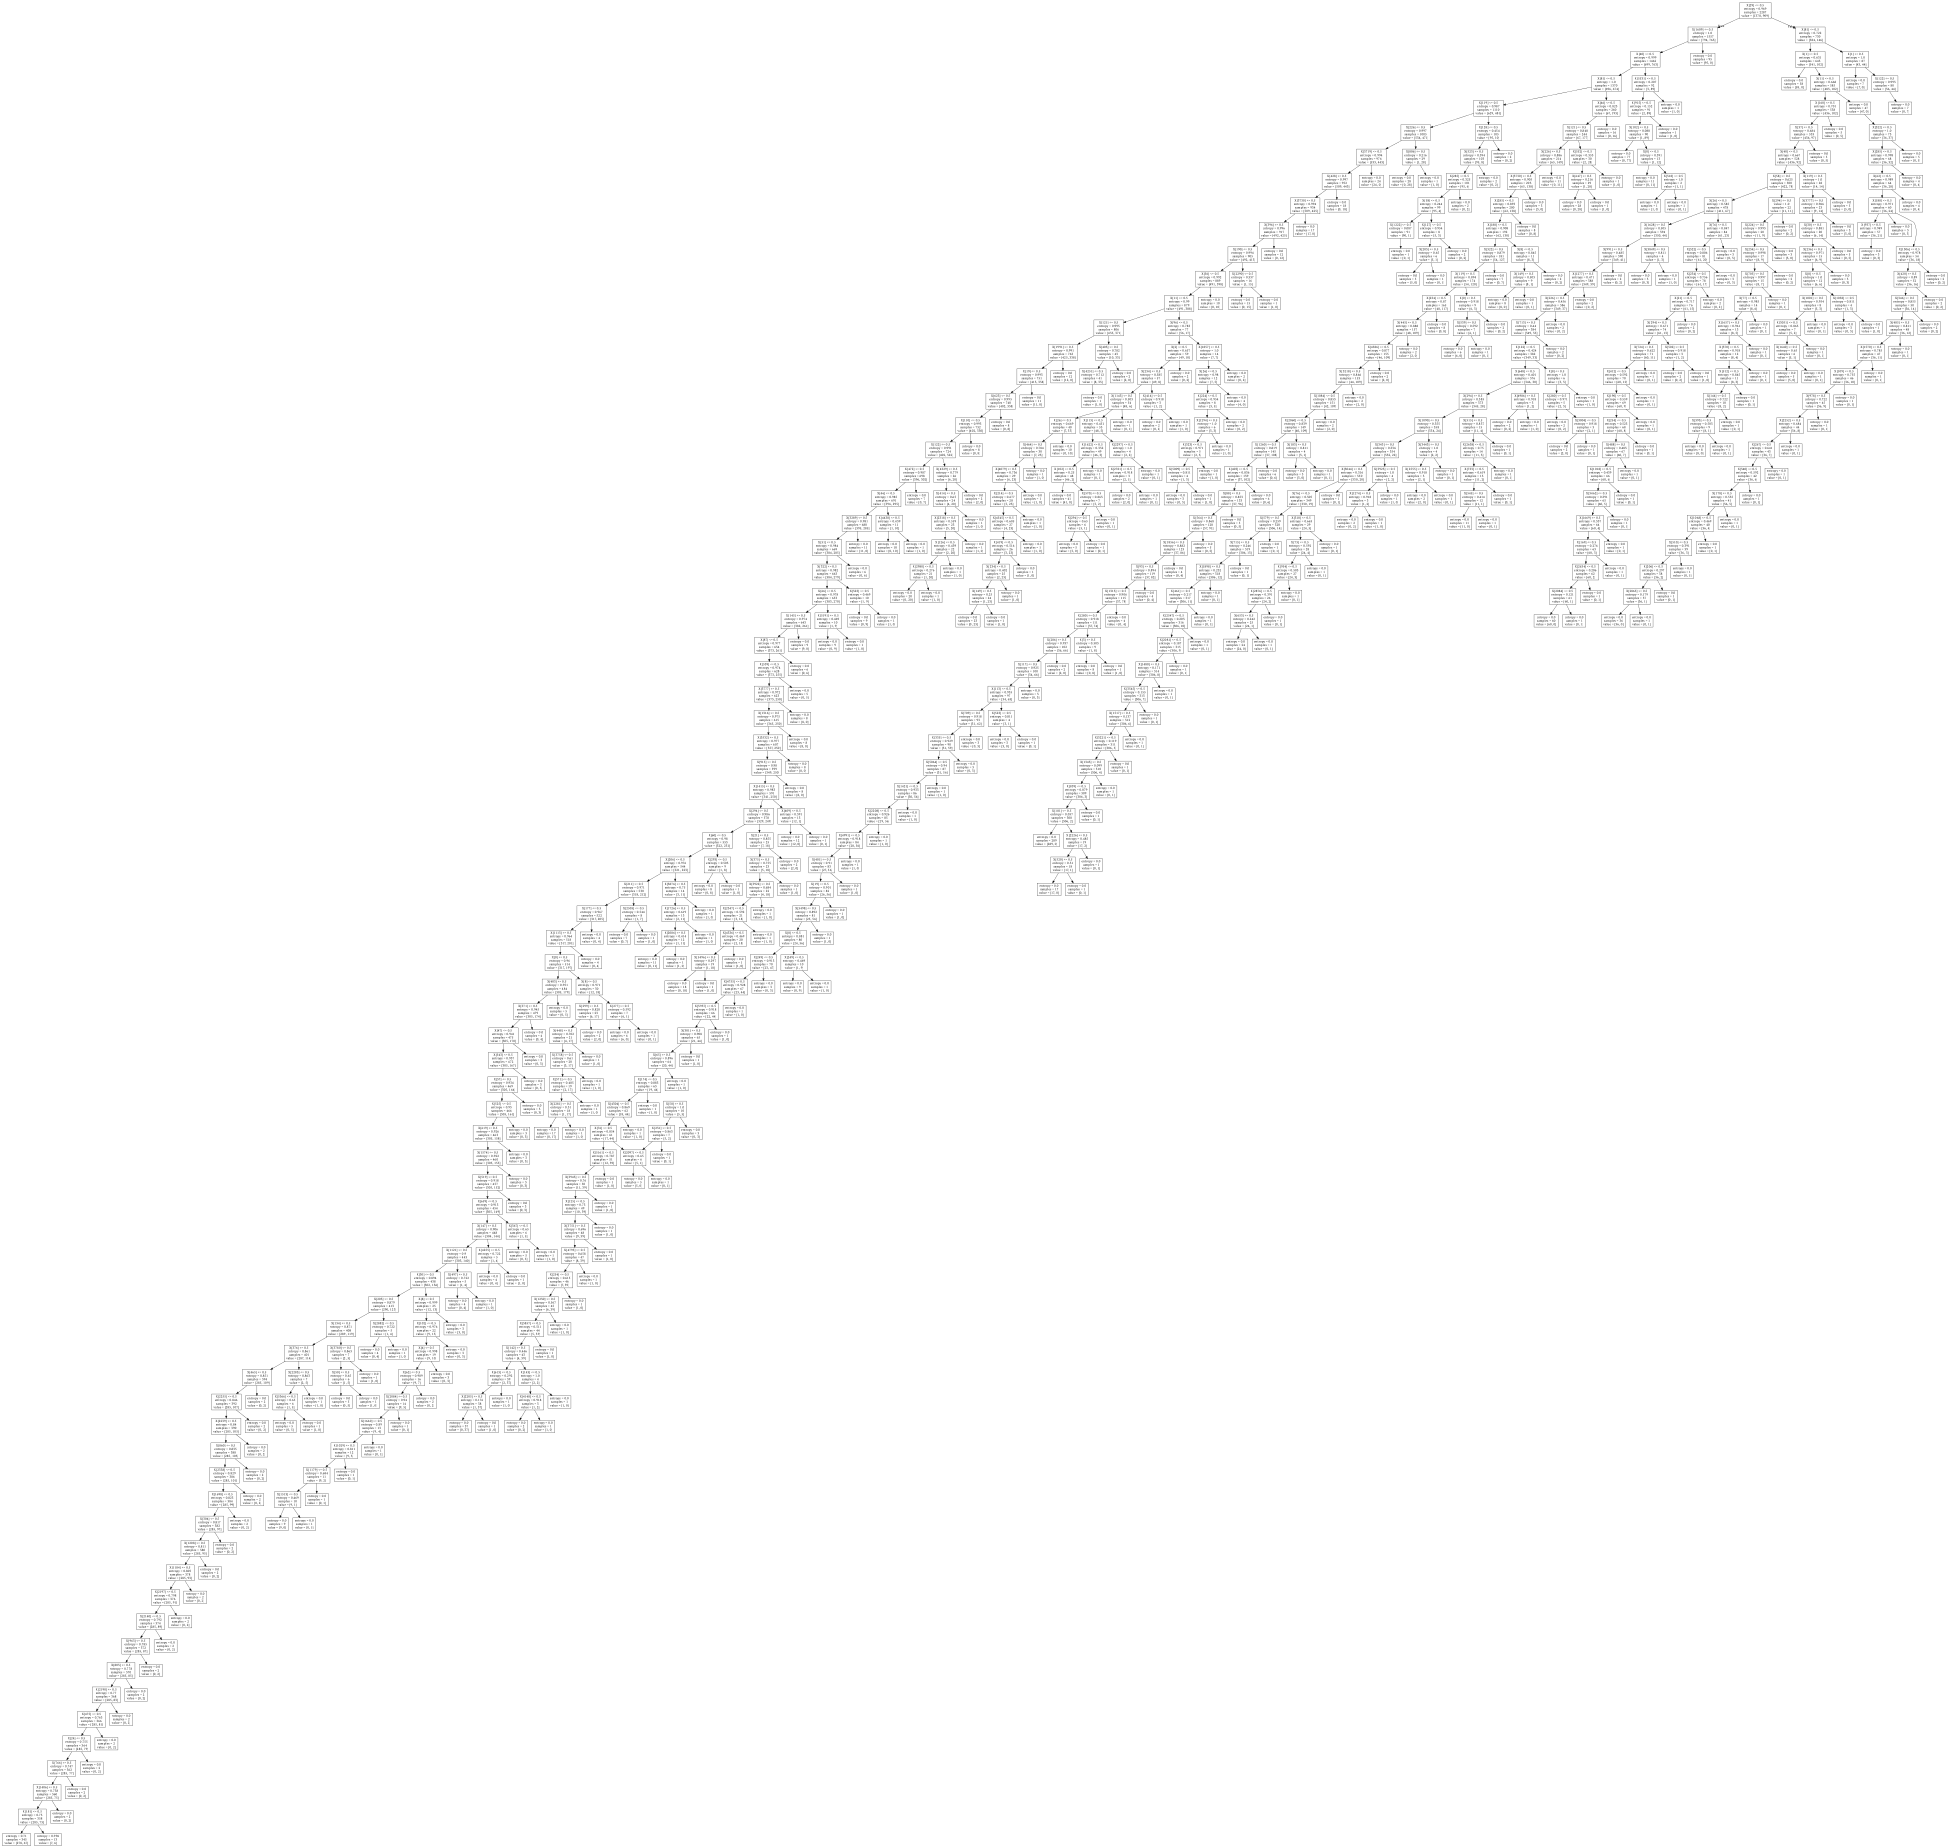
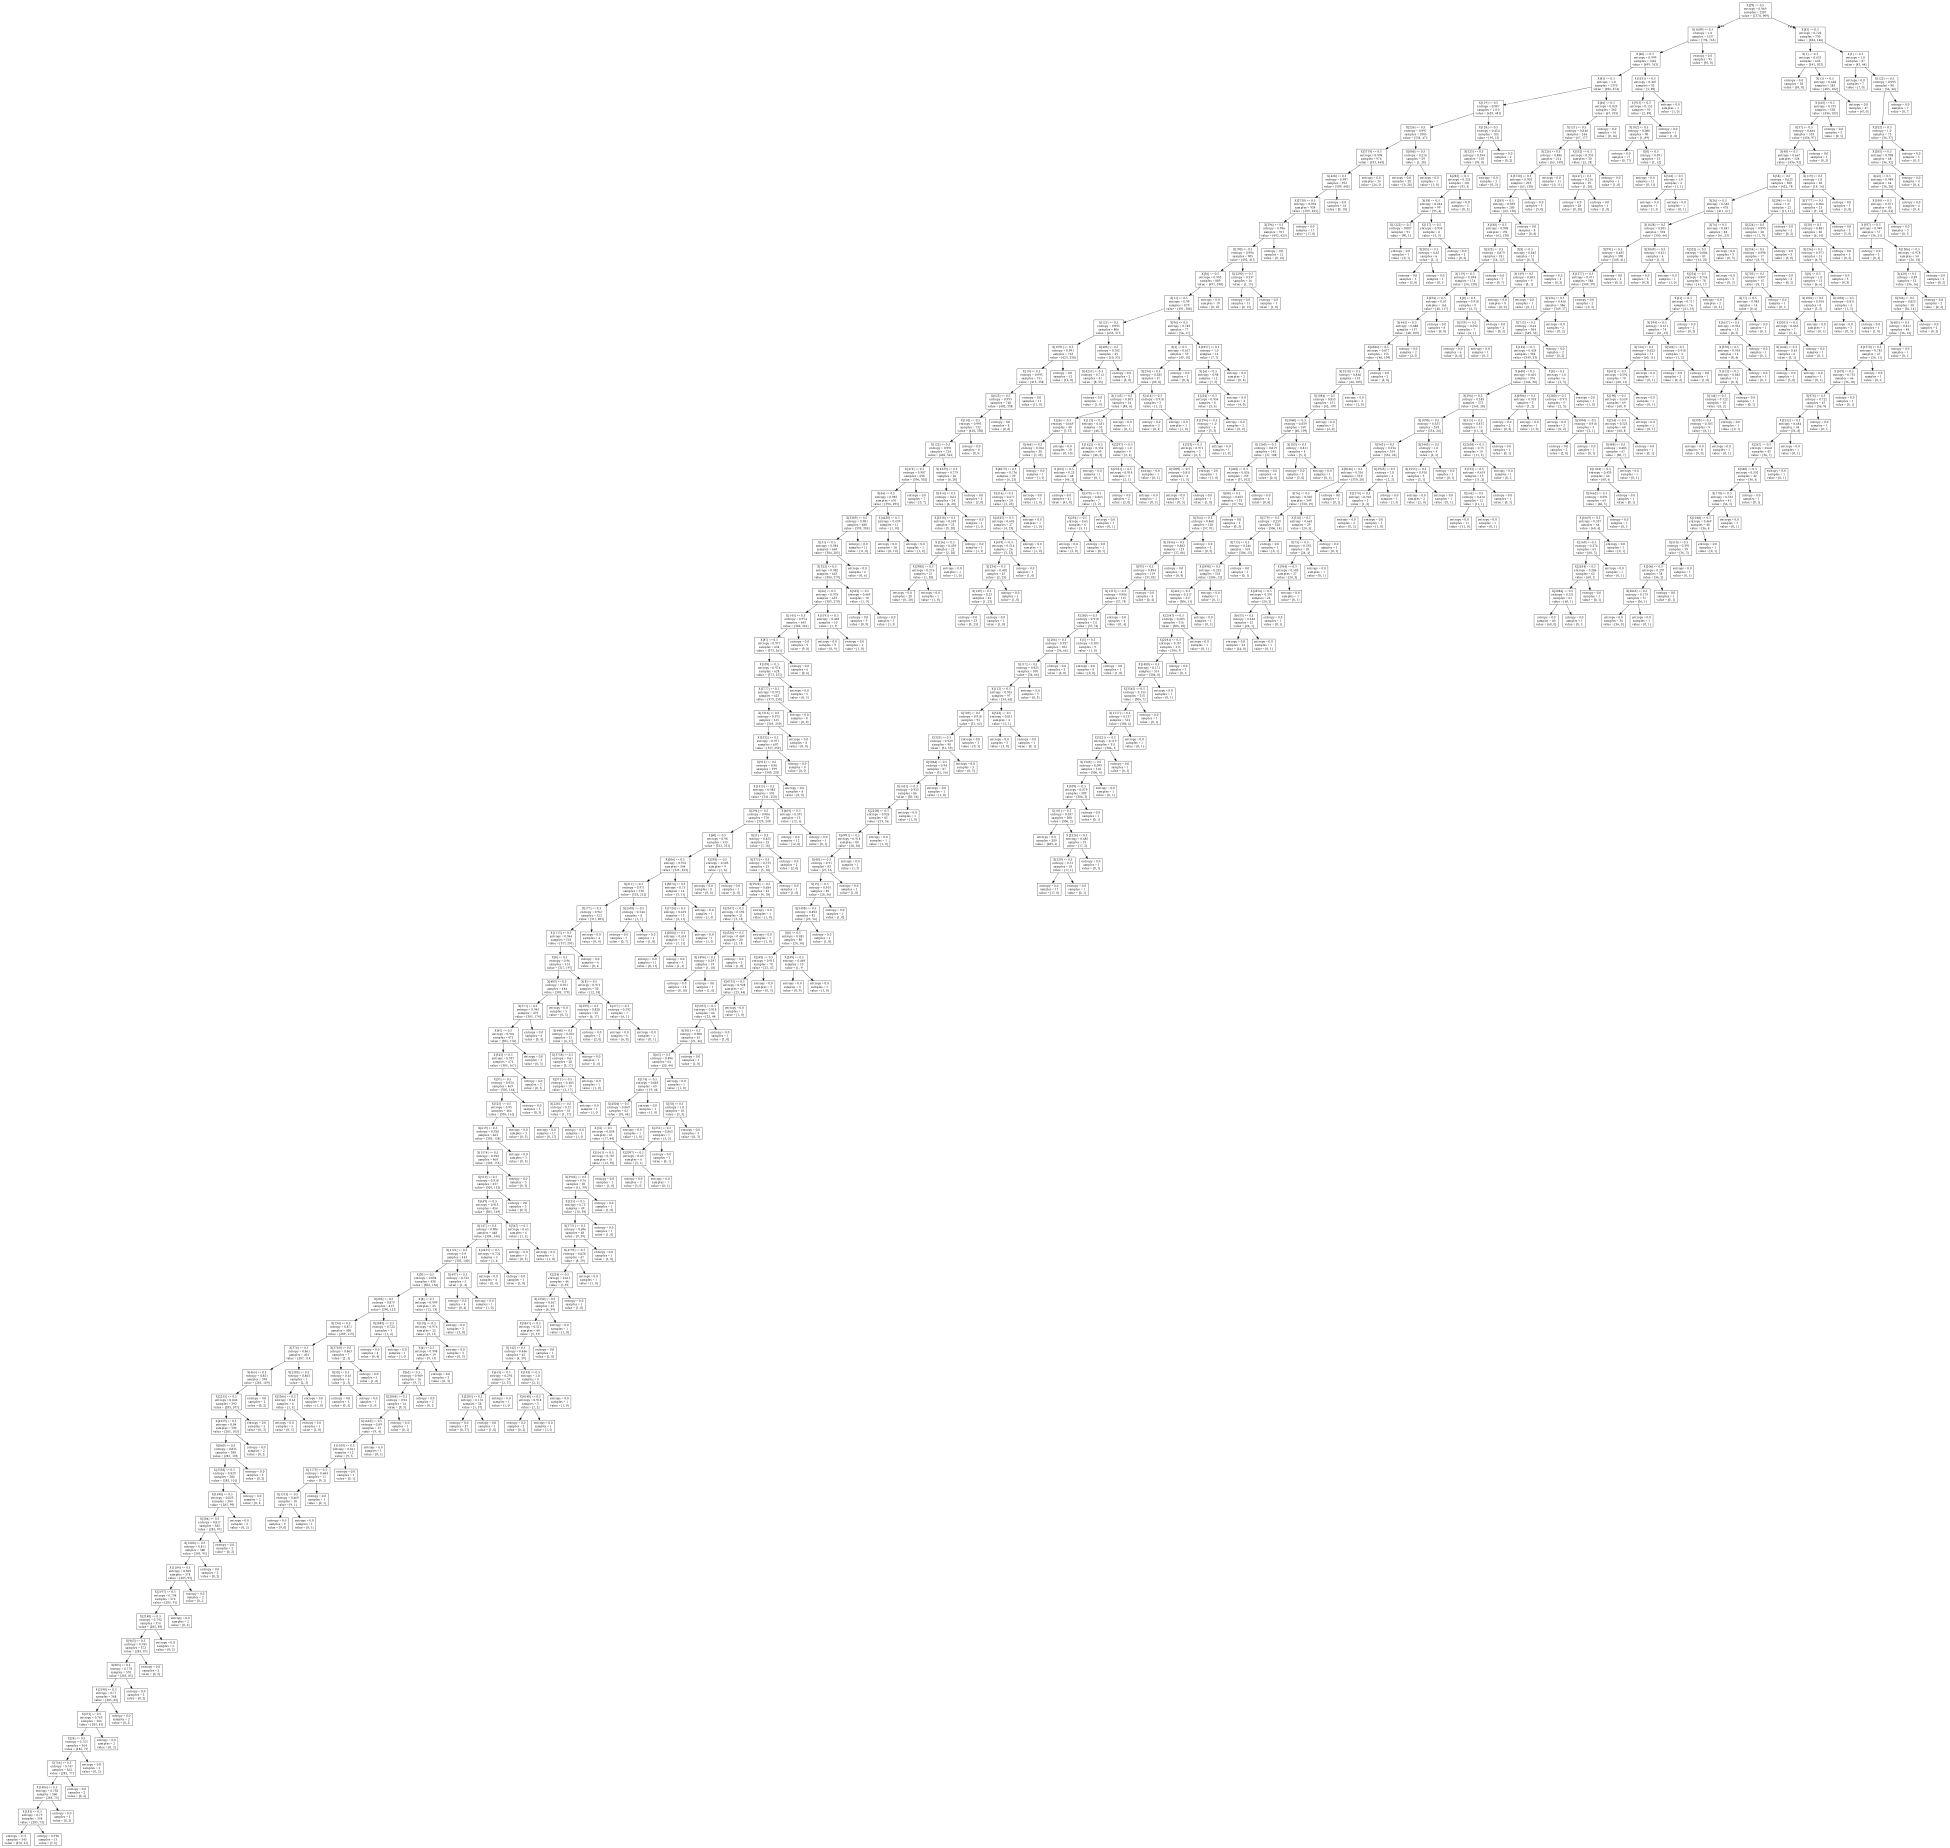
edge "entropy = 0.0 samples = 47 value = [47, 0]" -> "X[322] <= 0.5 entropy = 1.0 samples = 73 value = [36, 37]": now "X[122] <= 0.5 entropy = 0.993 samples = 80 value = [36, 44]" -> "X[322] <= 0.5 entropy = 1.0 samples = 73 value = [36, 37]"
edge "X[188] <= 0.5 entropy = 0.971 samples = 60 value = [36, 24]" -> "X[1306] <= 0.5 entropy = 0.978 samples = 54 value = [36, 18]": now "X[937] <= 0.5 entropy = 0.949 samples = 57 value = [36, 21]" -> "X[1306] <= 0.5 entropy = 0.978 samples = 54 value = [36, 18]"
edge "X[3462] <= 0.5 entropy = 0.391 samples = 65 value = [60, 5]" -> "X[1669] <= 0.5 entropy = 0.337 samples = 64 value = [60, 4]": removed
